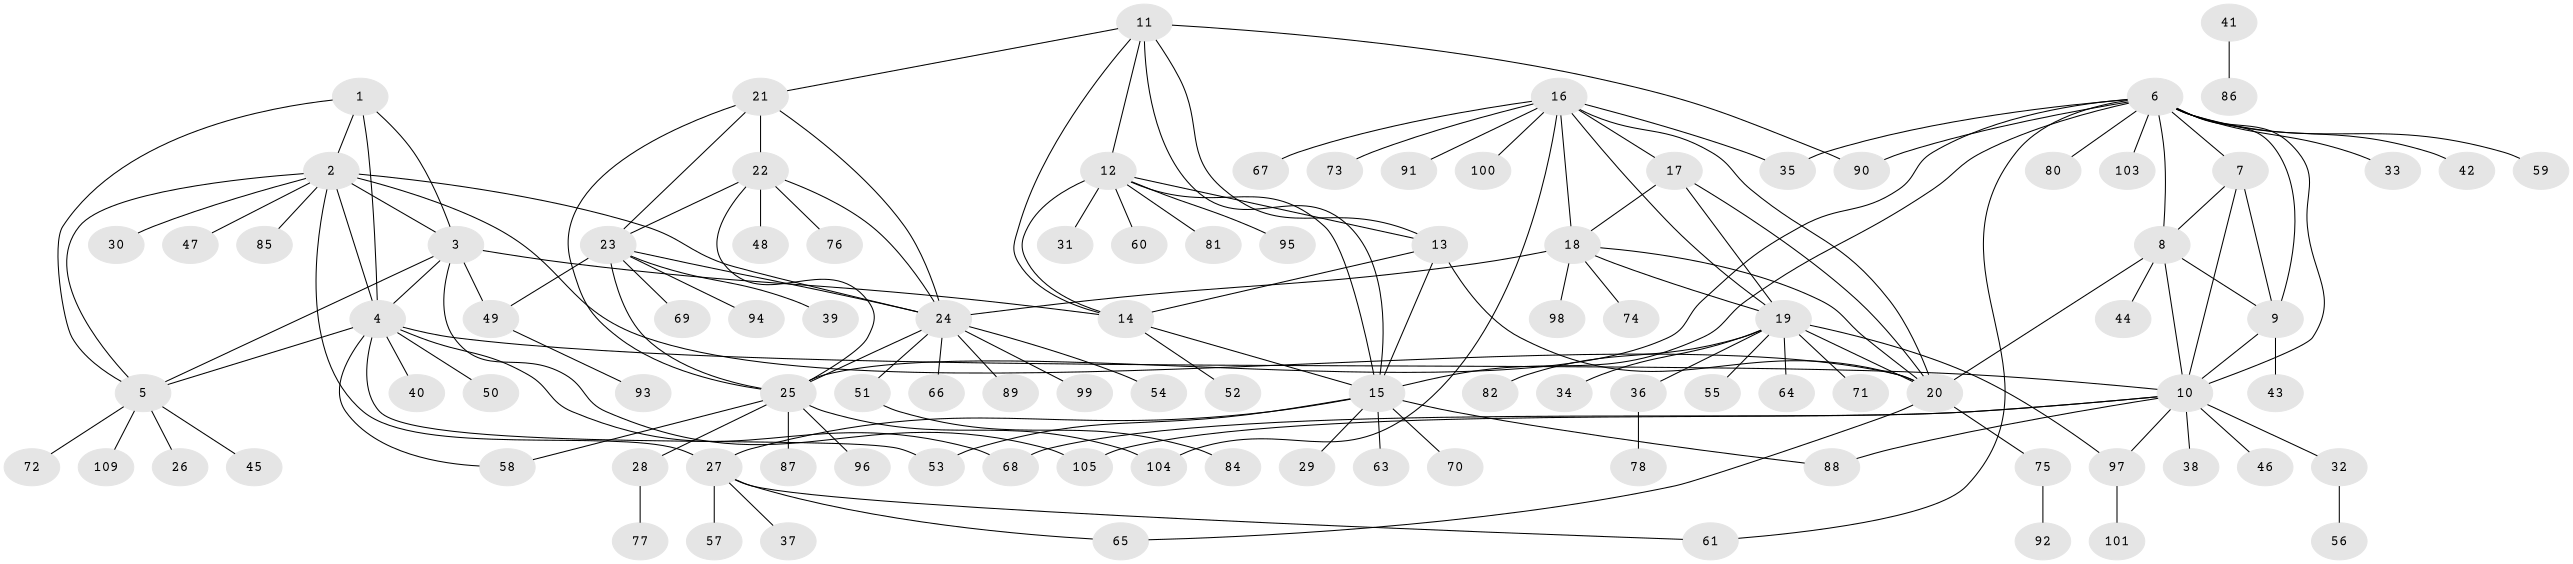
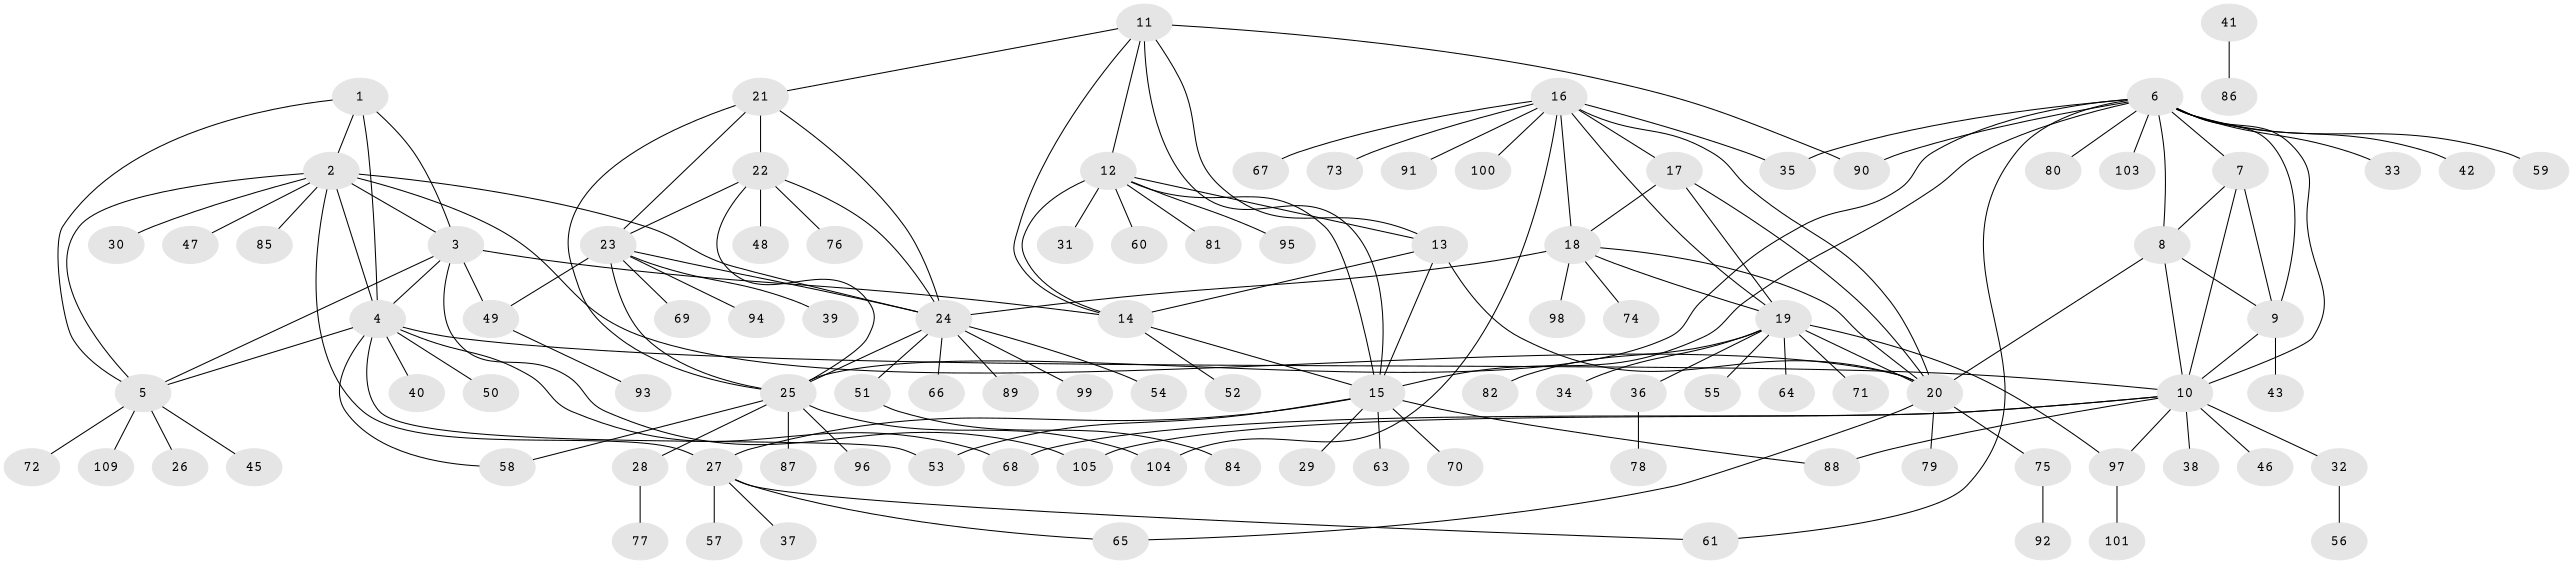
node "44": removed
node "79": added
